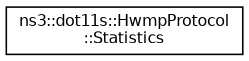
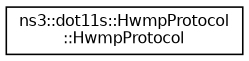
node "ns3::dot11s::HwmpProtocol ::Statistics": label "ns3::dot11s::HwmpProtocol ::Statistics" -> "ns3::dot11s::HwmpProtocol ::HwmpProtocol"
